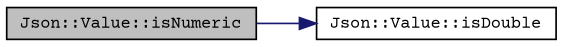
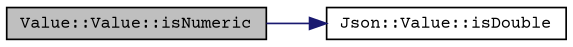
node "Json::Value::isNumeric": label "Json::Value::isNumeric" -> "Value::Value::isNumeric"
